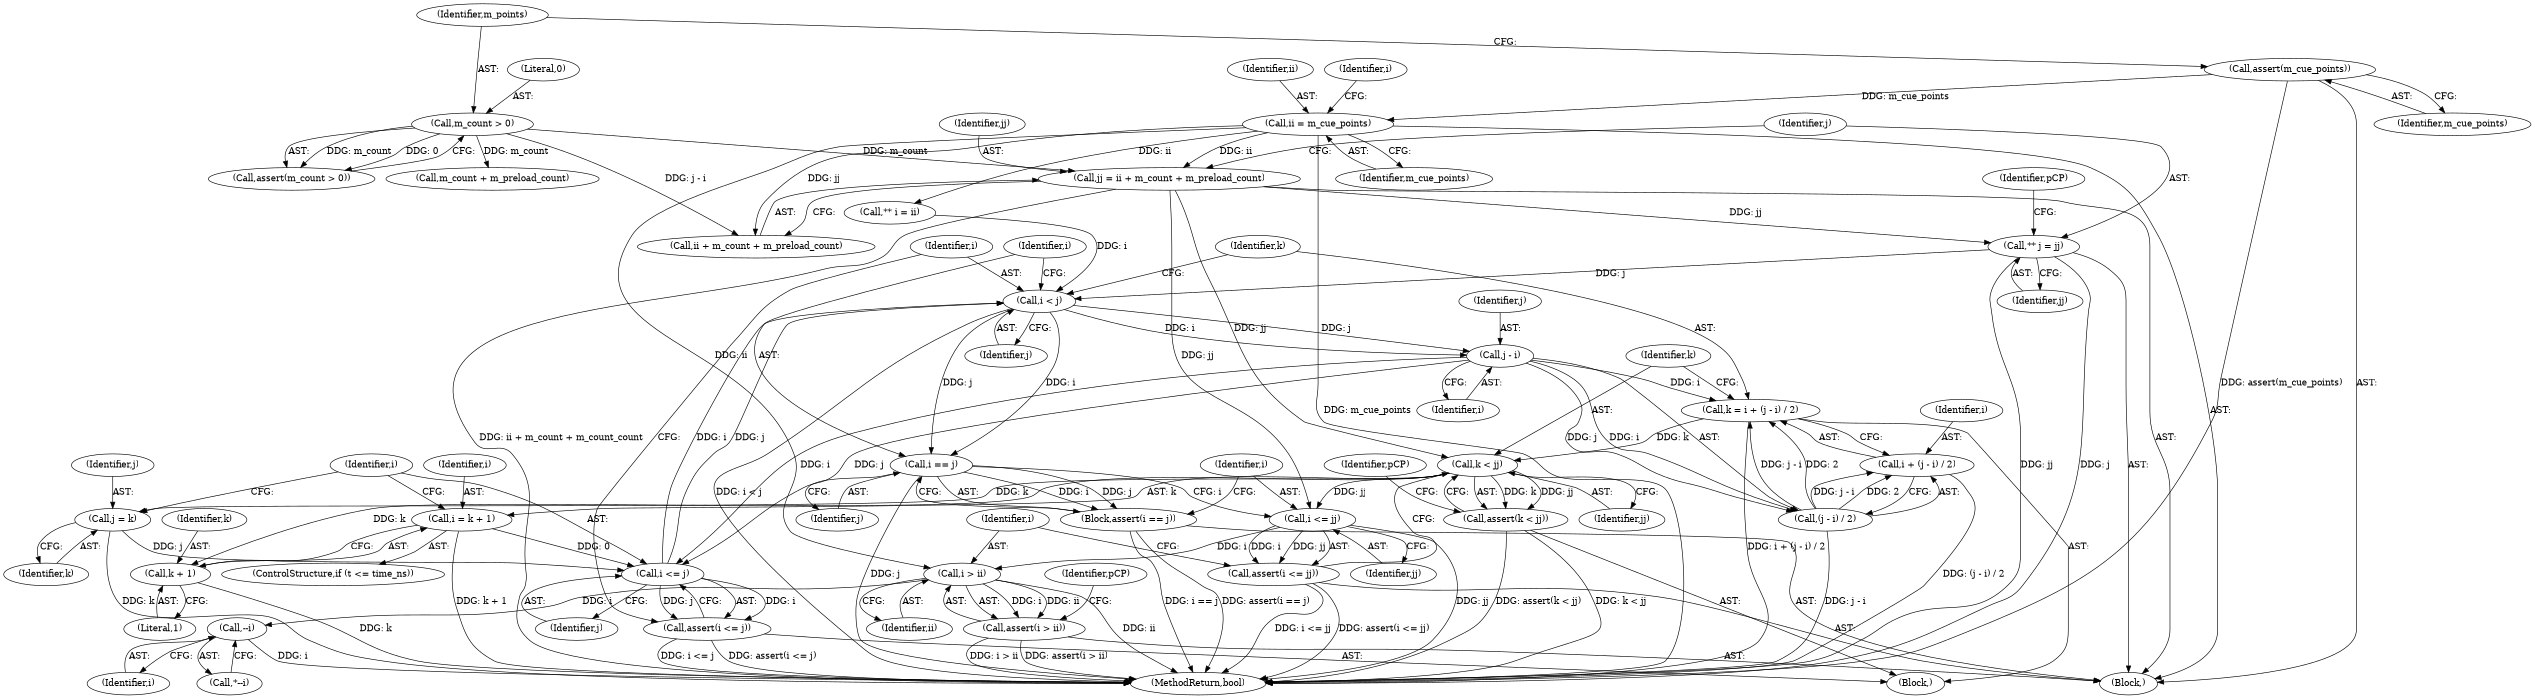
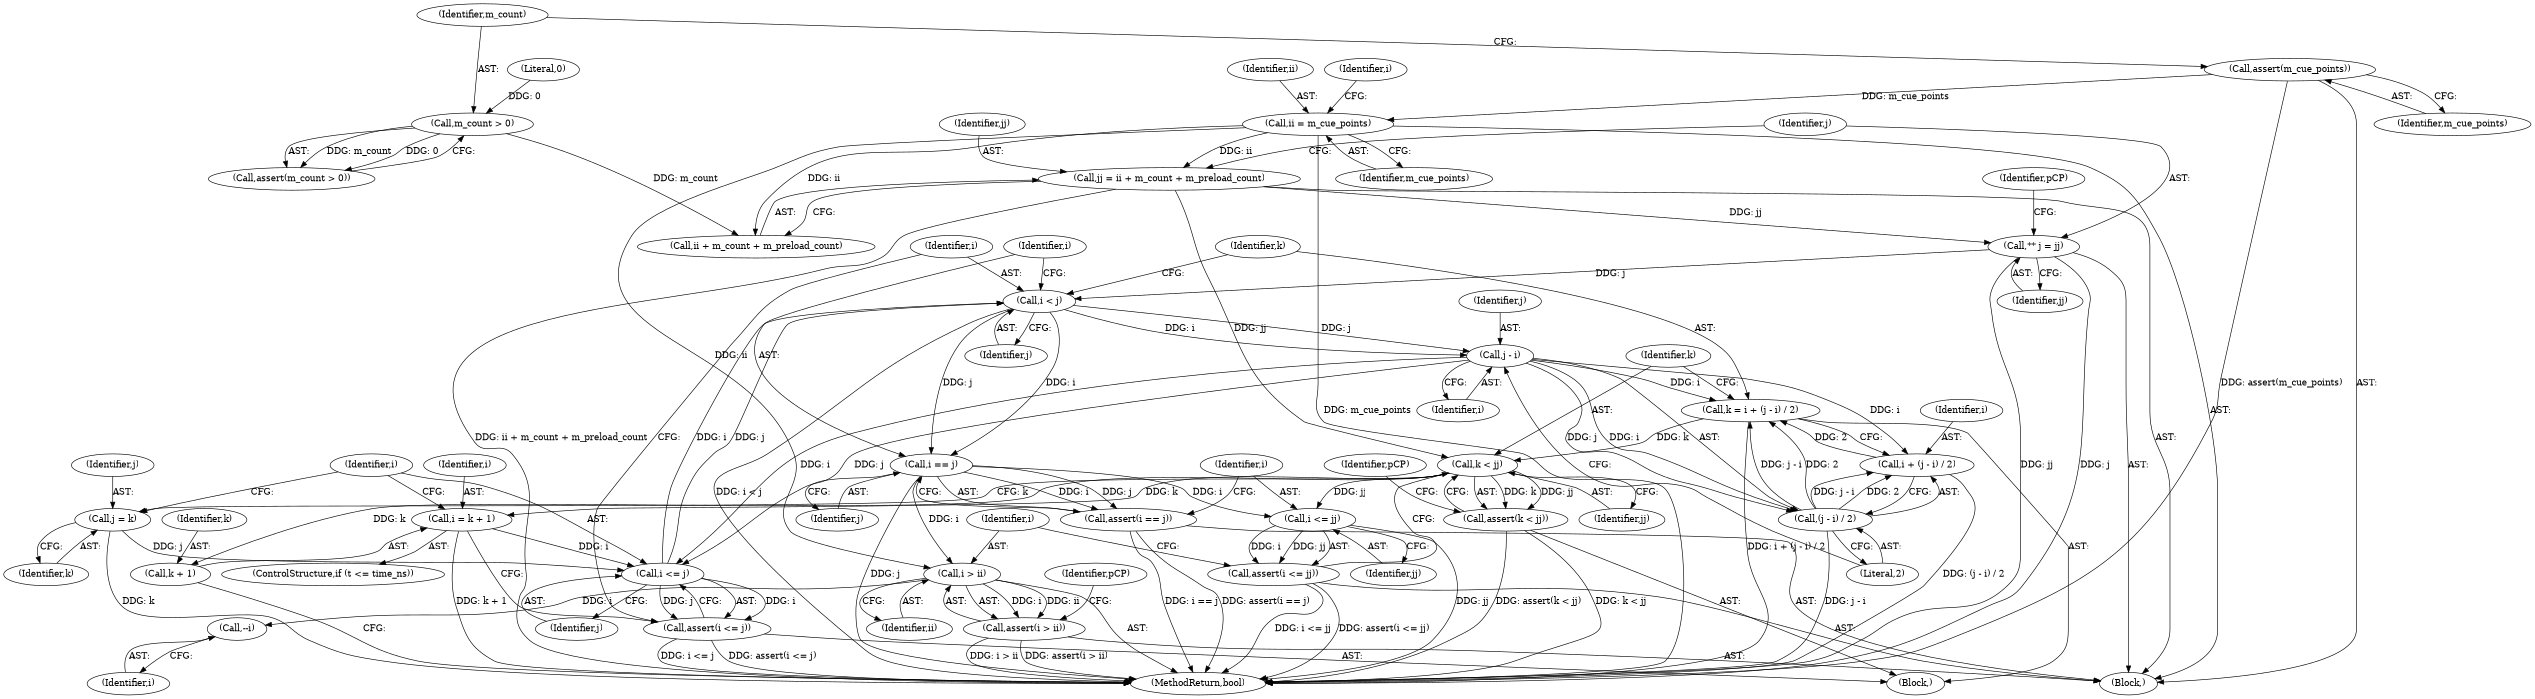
node "(Identifier,m_points)": label "(Identifier,m_points)" -> "(Identifier,m_count)"
edge "(Literal,0)" -> "(Call,m_count > 0)": label "AST: " -> "DDG: 0"
edge "(Call,m_count > 0)" -> "(Call,jj = ii + m_count + m_preload_count)": removed, label "DDG: m_count"
node "(Call,m_count + m_preload_count)": removed
edge "(Call,m_count > 0)" -> "(Call,ii + m_count + m_preload_count)": label "DDG: j - i" -> "DDG: m_count"
edge "(Call,ii = m_cue_points)" -> "(Call,ii + m_count + m_preload_count)": label "DDG: jj" -> "DDG: ii"
node "(Call,** i = ii)": removed
edge "(Call,jj = ii + m_count + m_preload_count)" -> "(Call,i <= jj)": removed, label "DDG: jj"
edge "(Call,j - i)" -> "(Call,i + (j - i) / 2)": added, label "DDG: i"
edge "(Call,jj = ii + m_count + m_preload_count)" -> "(MethodReturn,bool)": label "DDG: ii + m_count + m_count_count" -> "DDG: ii + m_count + m_preload_count"
edge "(Call,i + (j - i) / 2)" -> "(Call,k = i + (j - i) / 2)": label "AST: " -> "DDG: 2"
edge "(Call,k < jj)" -> "(Call,j = k)": label "DDG: k" -> "CFG: k"
edge "(Call,k < jj)" -> "(Call,i = k + 1)": label "AST: k" -> "DDG: k"
edge "(Call,i == j)" -> "(Call,i <= jj)": label "CFG: i" -> "DDG: i"
node "(Block,assert(i == j))": label "(Block,assert(i == j))" -> "(Call,assert(i == j))"
edge "(Call,i = k + 1)" -> "(Call,i <= j)": label "DDG: 0" -> "DDG: i"
edge "(Call,i = k + 1)" -> "(Call,k + 1)": now "(Call,i = k + 1)" -> "(Call,assert(i <= j))"
edge "(Call,i <= jj)" -> "(Call,i > ii)": now "(Call,i == j)" -> "(Call,i > ii)"
node "(Literal,2)": added
node "(Literal,1)": removed
edge "(Call,k + 1)" -> "(MethodReturn,bool)": label "DDG: k" -> "CFG: "
edge "(Call,i > ii)" -> "(MethodReturn,bool)": label "DDG: ii" -> "AST: "
edge "(Call,--i)" -> "(MethodReturn,bool)": removed, label "DDG: i"
node "(Call,*--i)": removed
